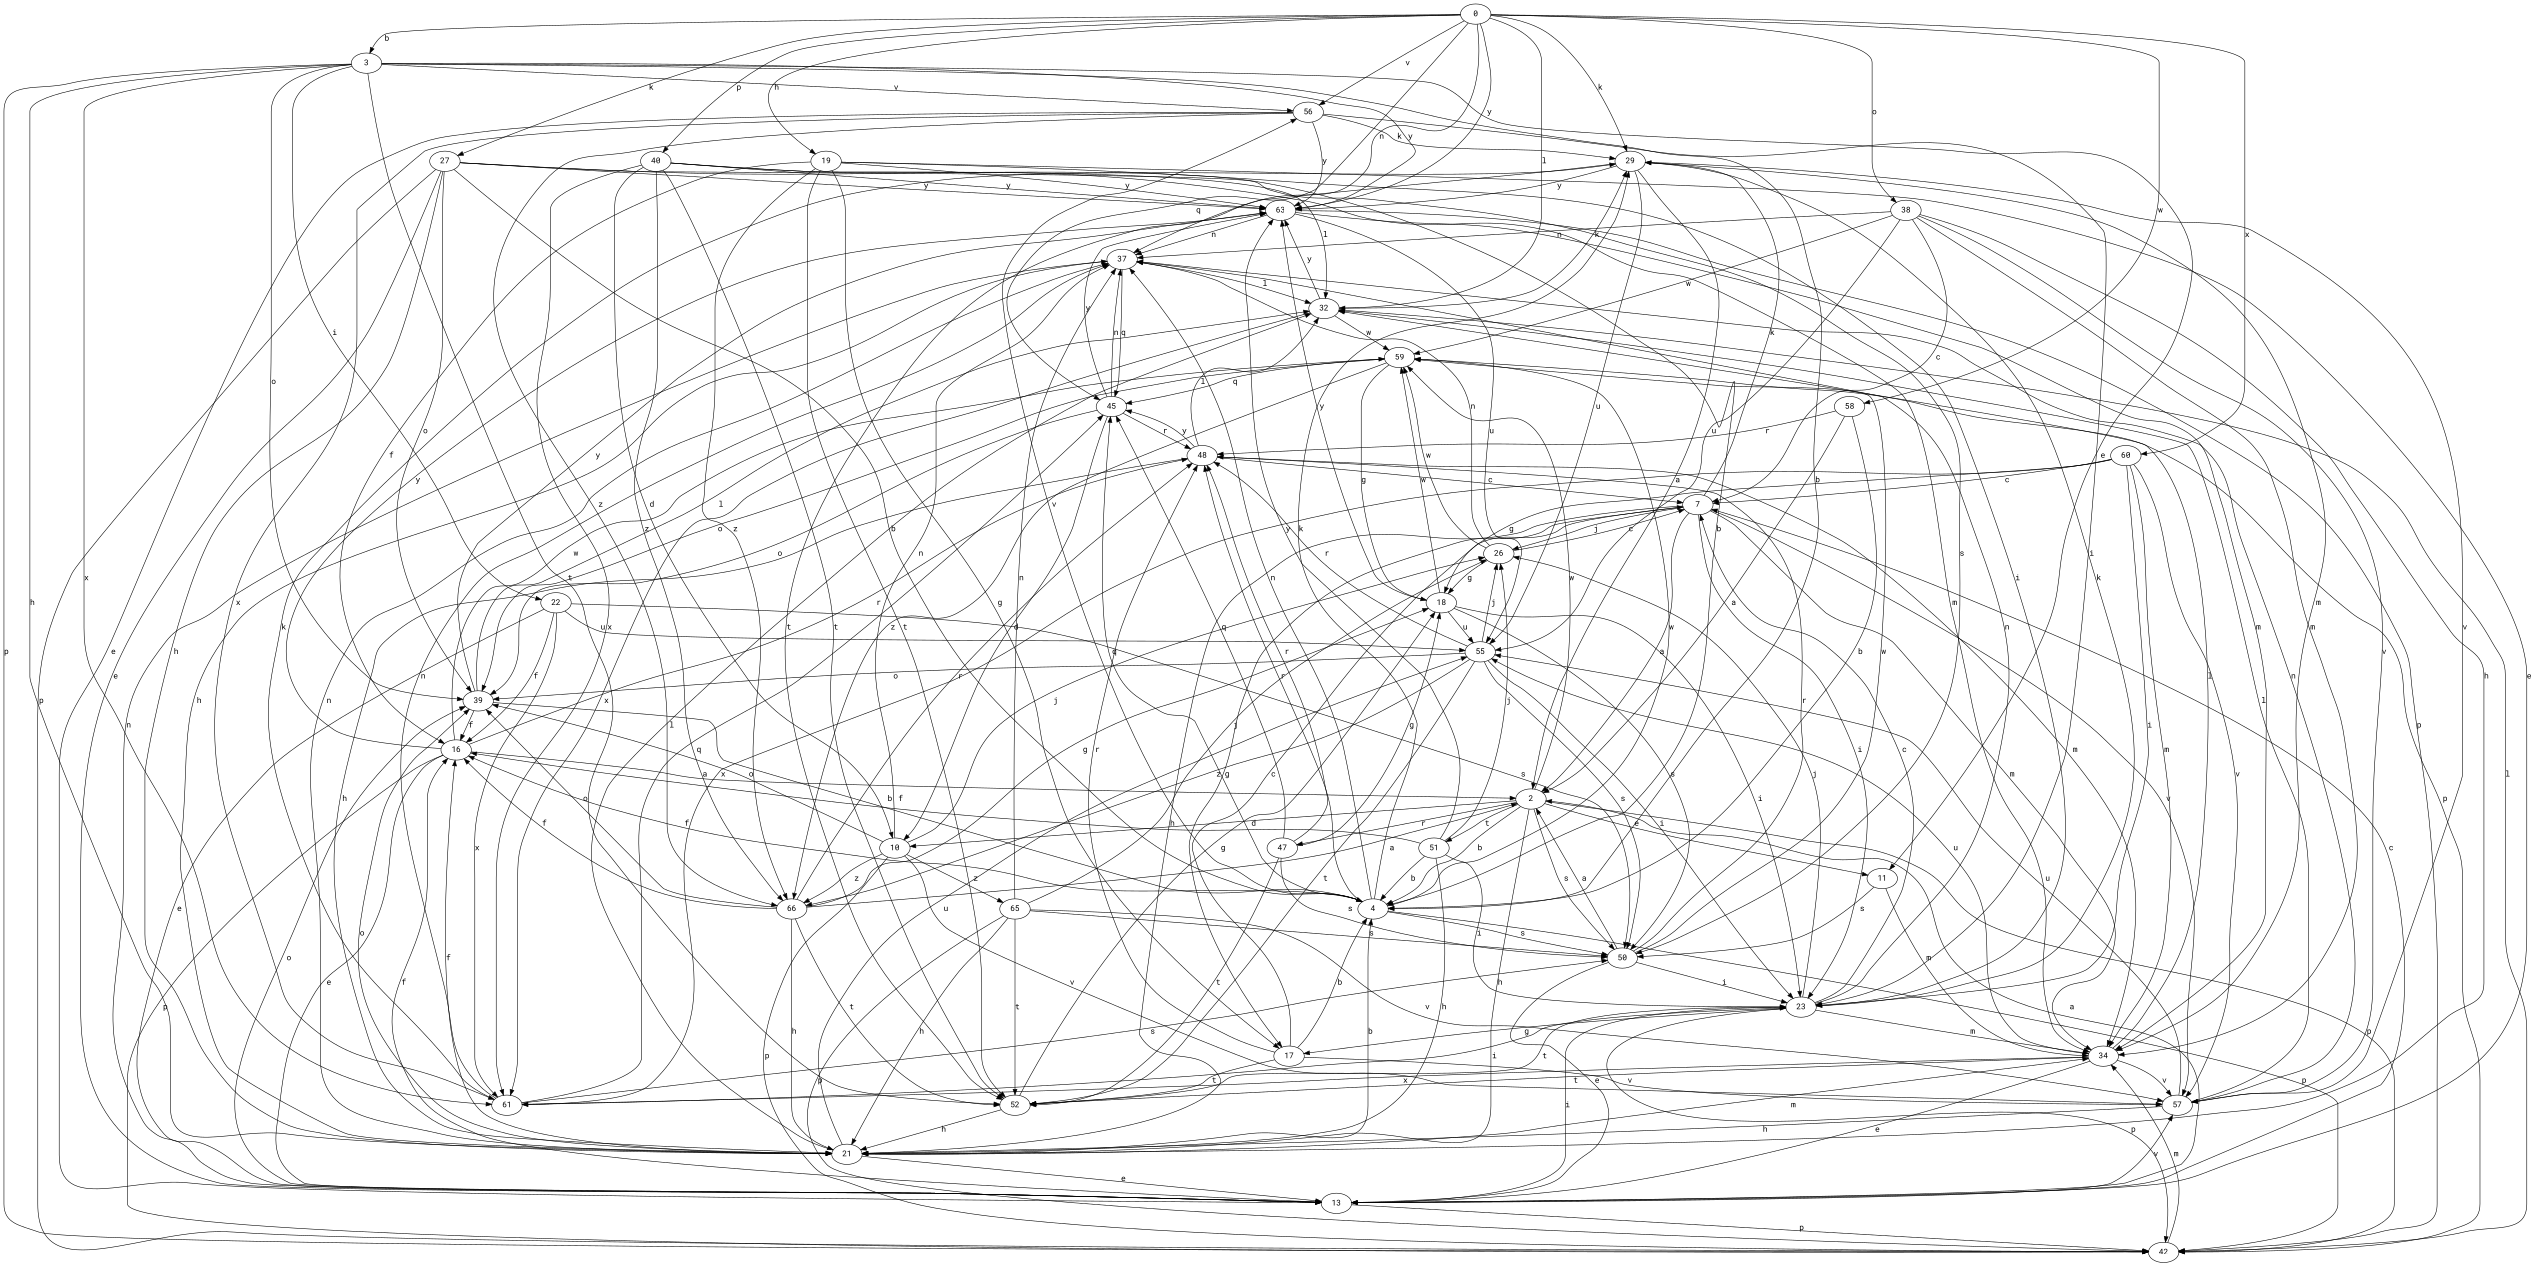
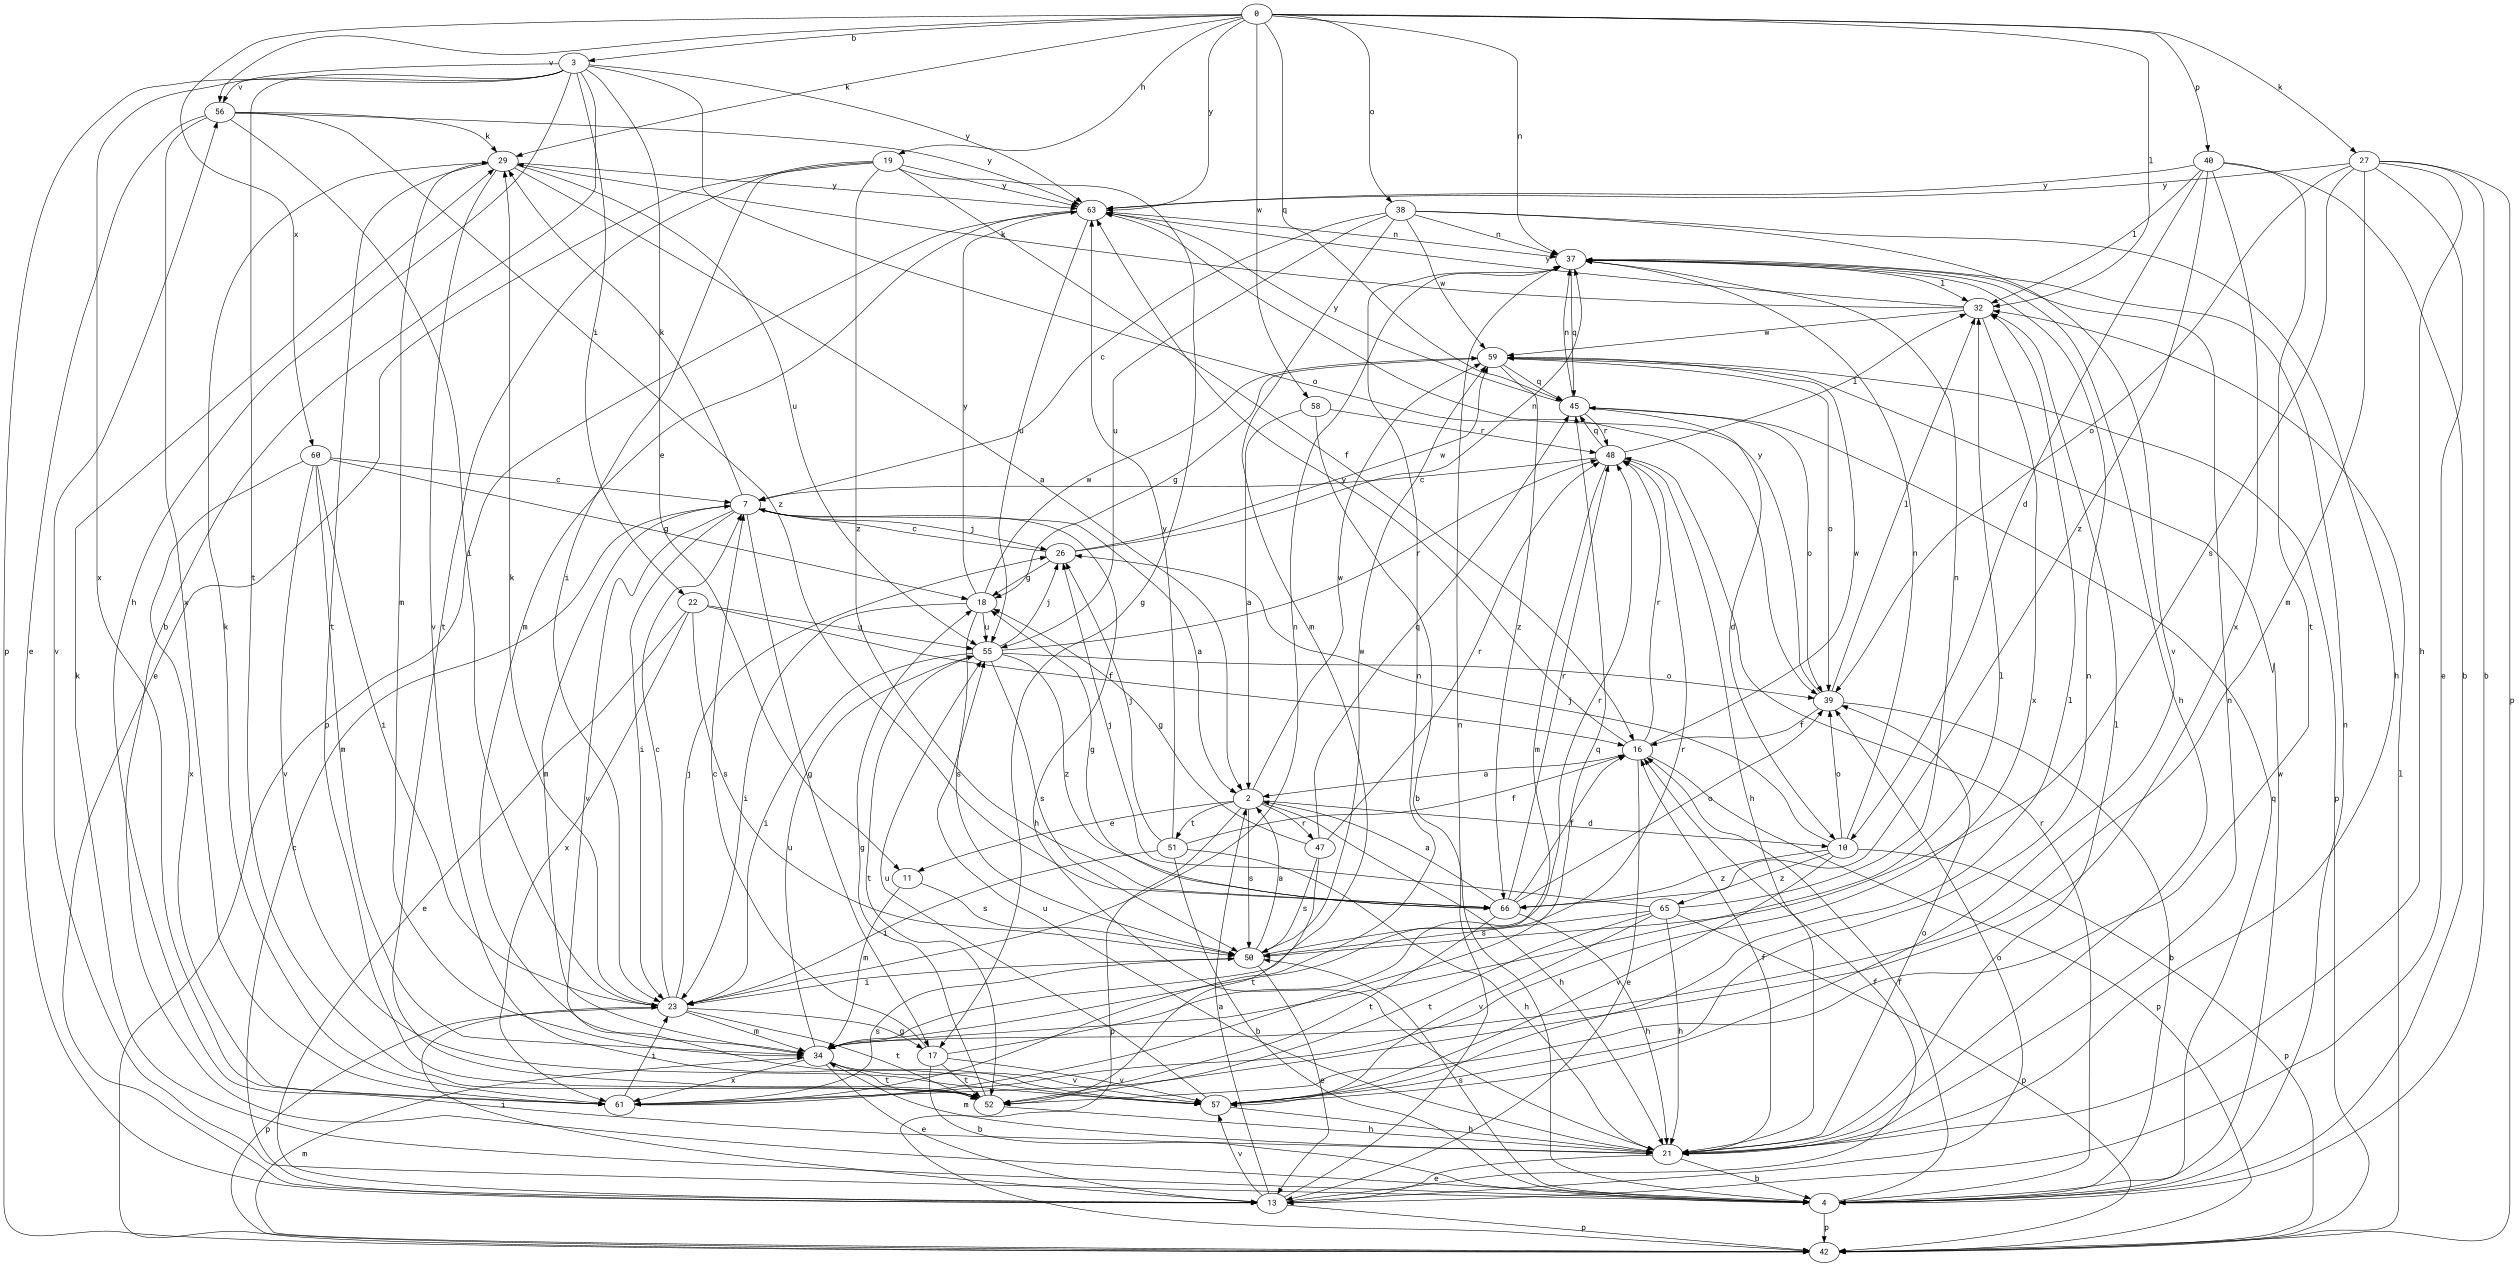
edge "48" -> "45": label "y" -> "q"
edge "2" -> "4": removed, label "b"
